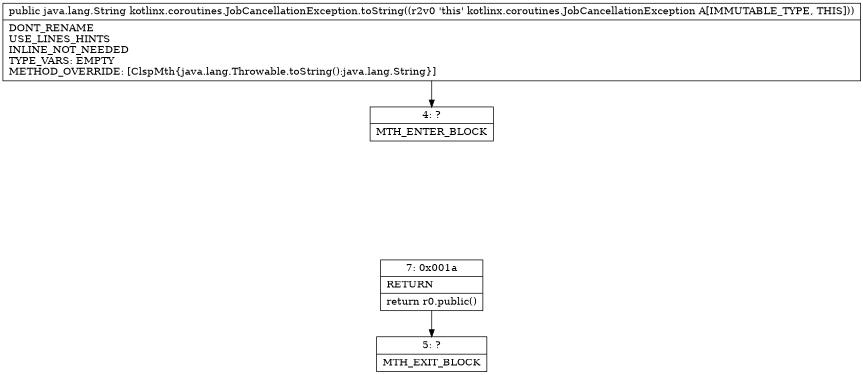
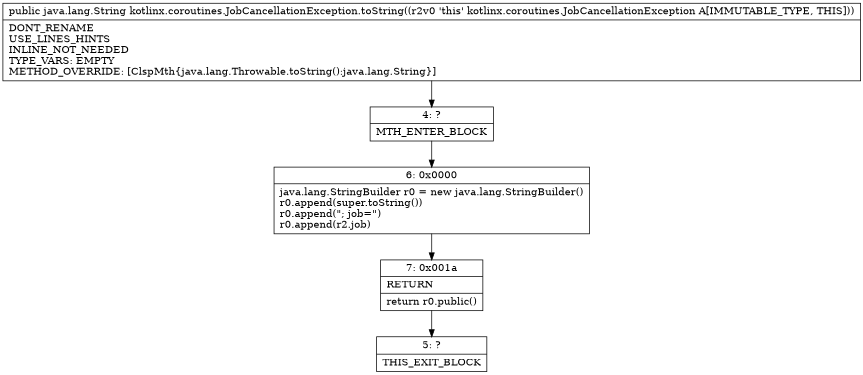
node "6: 0x0000": added
node "5: ?": text "MTH_EXIT_BLOCK" -> "THIS_EXIT_BLOCK"
